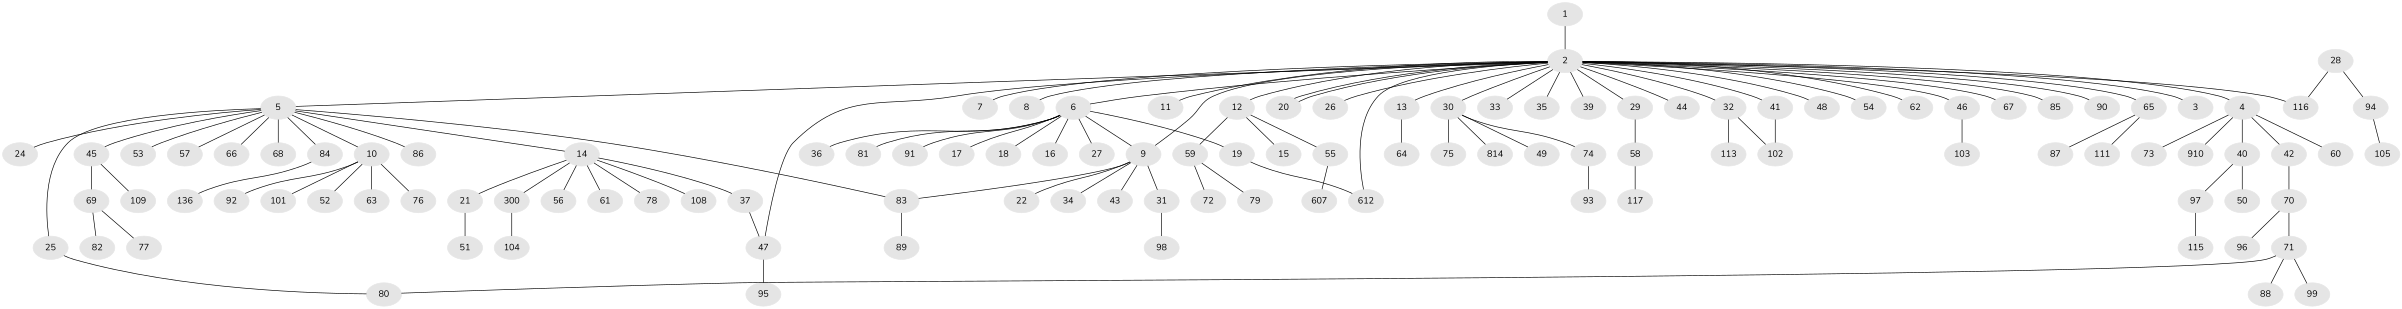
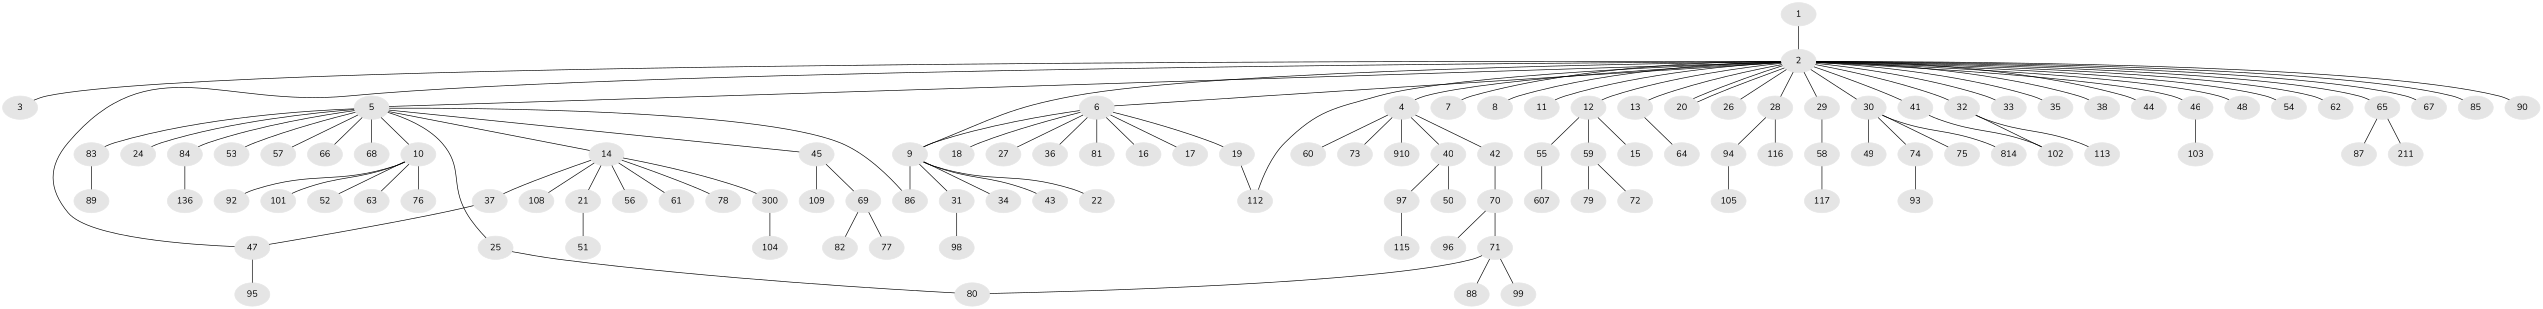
edge "2" -- "116": now "2" -- "28"
node "39": label "39" -> "38"
node "91": removed
node "111": label "111" -> "211"
edge "9" -- "83": now "9" -- "86"
node "612": label "612" -> "112"
